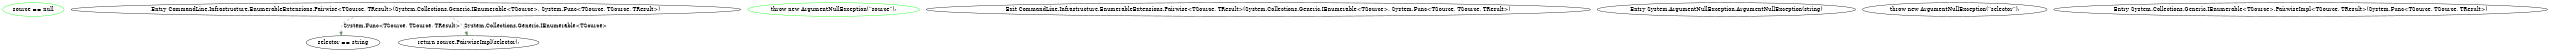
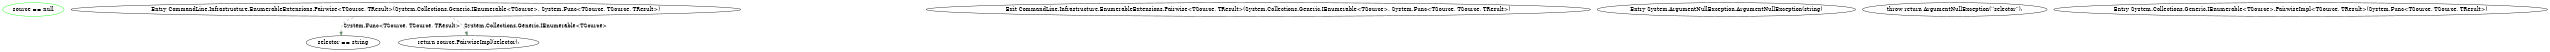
node "throw new ArgumentNullException(''source'');": removed
node "throw new ArgumentNullException(''selector'');": label "throw new ArgumentNullException(''selector'');" -> "throw return ArgumentNullException(''selector'');"
